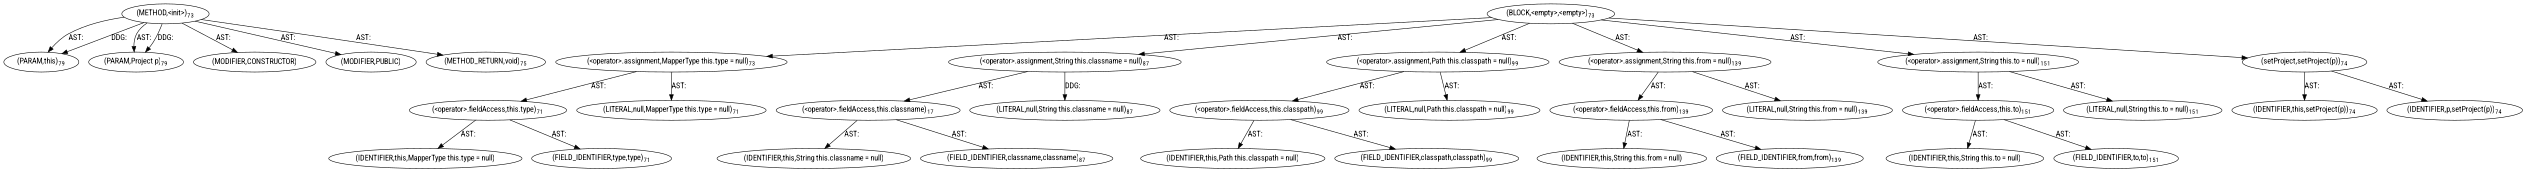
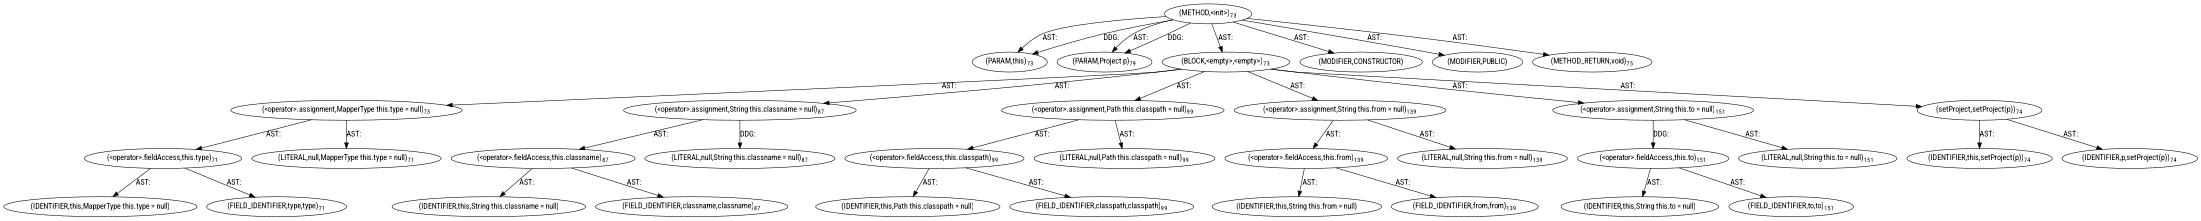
edge "(METHOD,<init>)" -> "(BLOCK,<empty>,<empty>)": added, label "AST:"
node "(PARAM,this)": text "79" -> "73"
edge "(<operator>.assignment,String this.to = null)" -> "(<operator>.fieldAccess,this.to)": label "AST: " -> "DDG: "
node "(<operator>.fieldAccess,this.classname)": text "17" -> "87"
